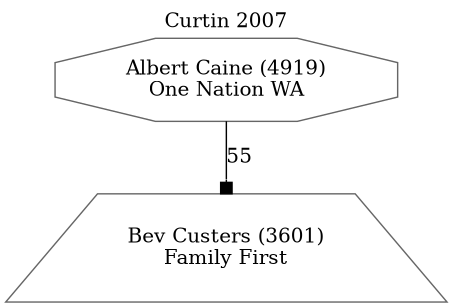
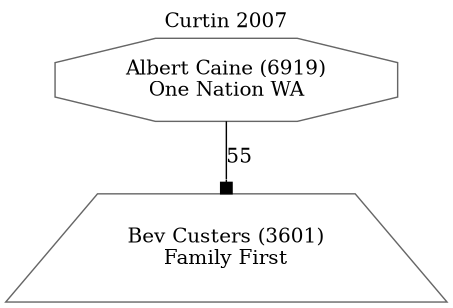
node "Albert Caine (4919) One Nation WA": label "Albert Caine (4919) One Nation WA" -> "Albert Caine (6919) One Nation WA"
